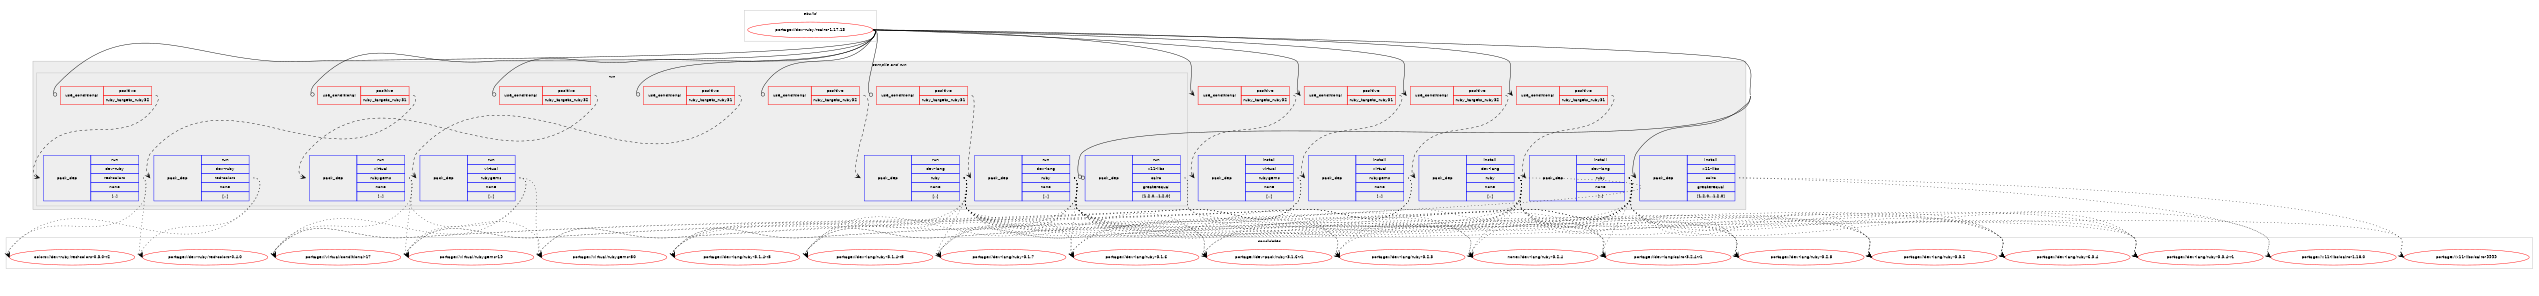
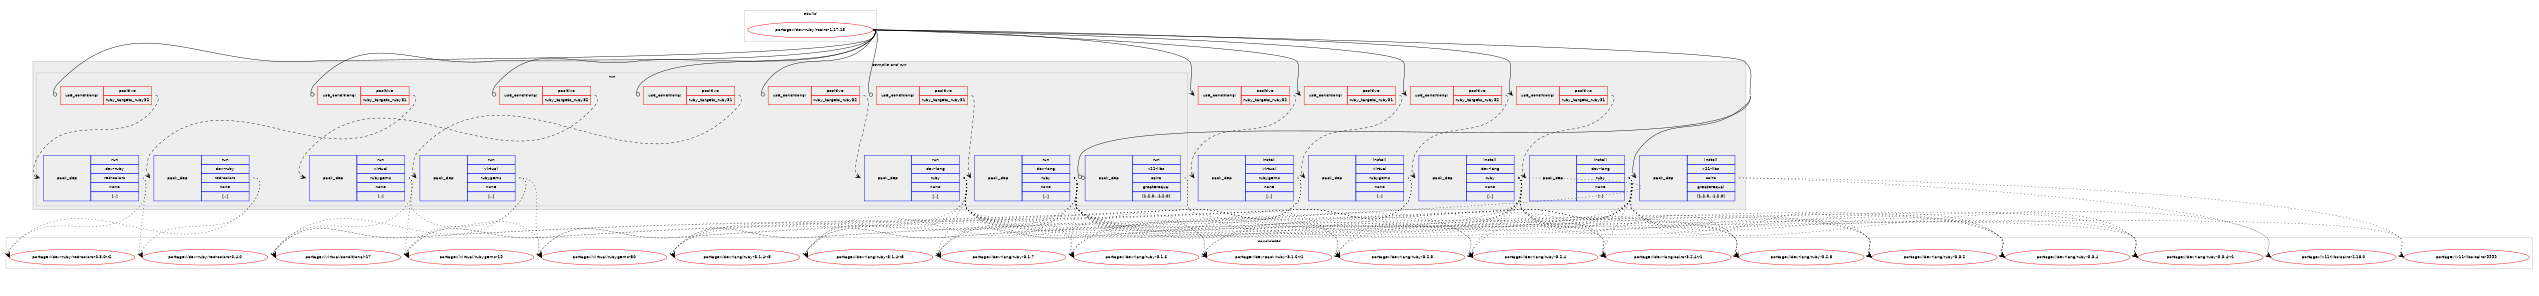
node "colors://dev-ruby/red-colors-0.3.0-r2": label "colors://dev-ruby/red-colors-0.3.0-r2" -> "portage://dev-ruby/red-colors-0.3.0-r2"
node "none://dev-lang/ruby-3.2.4": label "none://dev-lang/ruby-3.2.4" -> "portage://dev-lang/ruby-3.2.4"
node "portage://dev-lang/ruby-6.3.4": label "portage://dev-lang/ruby-6.3.4" -> "portage://dev-lang/ruby-3.3.4"
